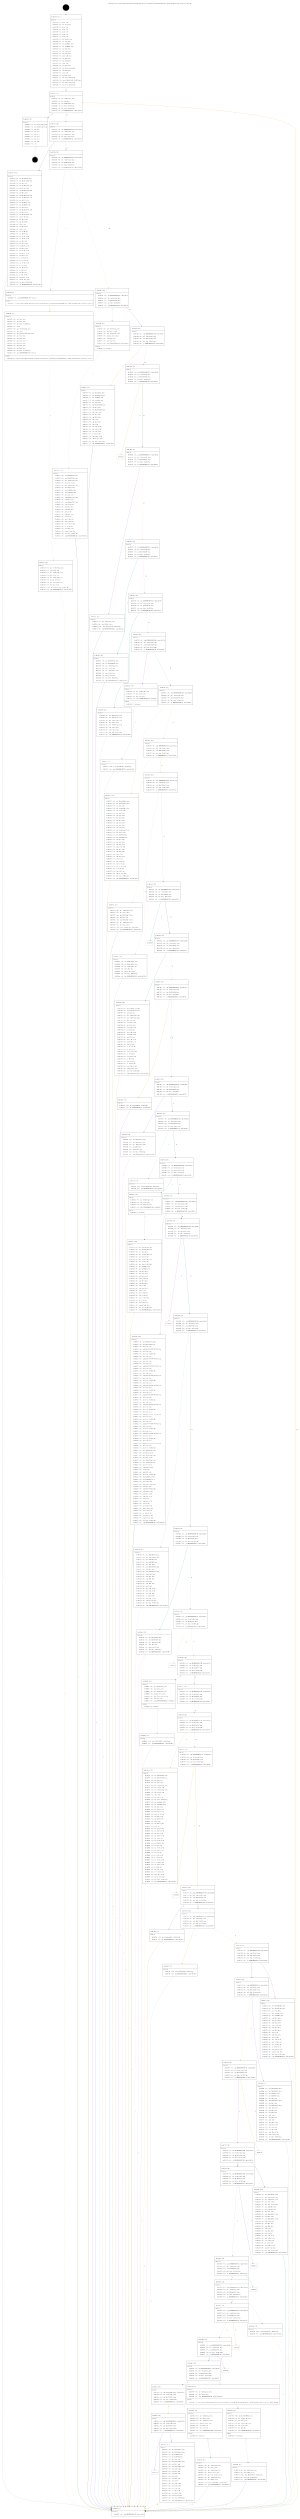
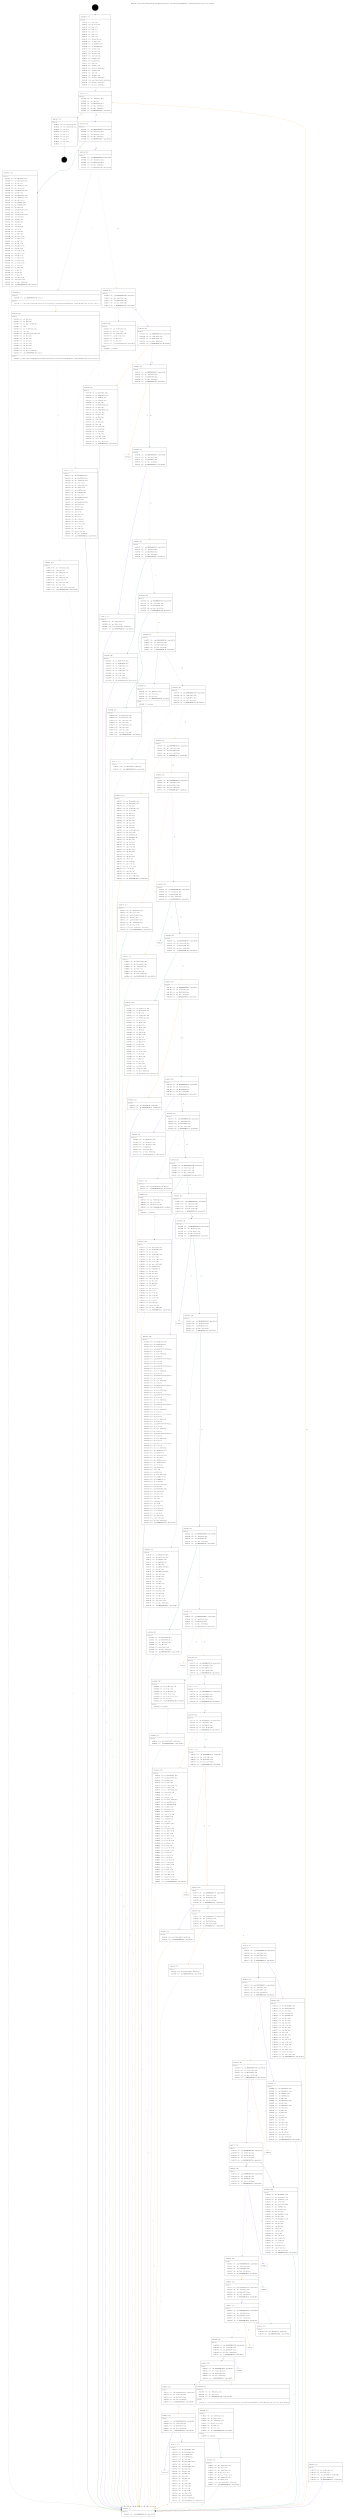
node "0x401f53 [29]": removed
